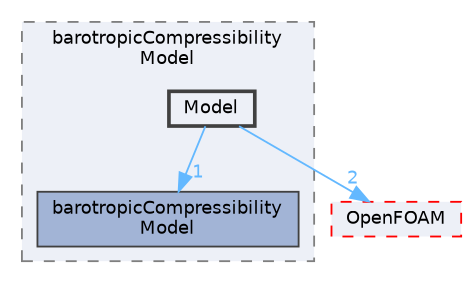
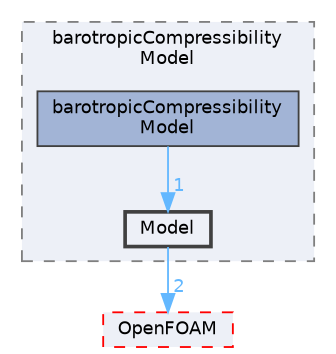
edge "Model" -> "barotropicCompressibility Model": reversed
